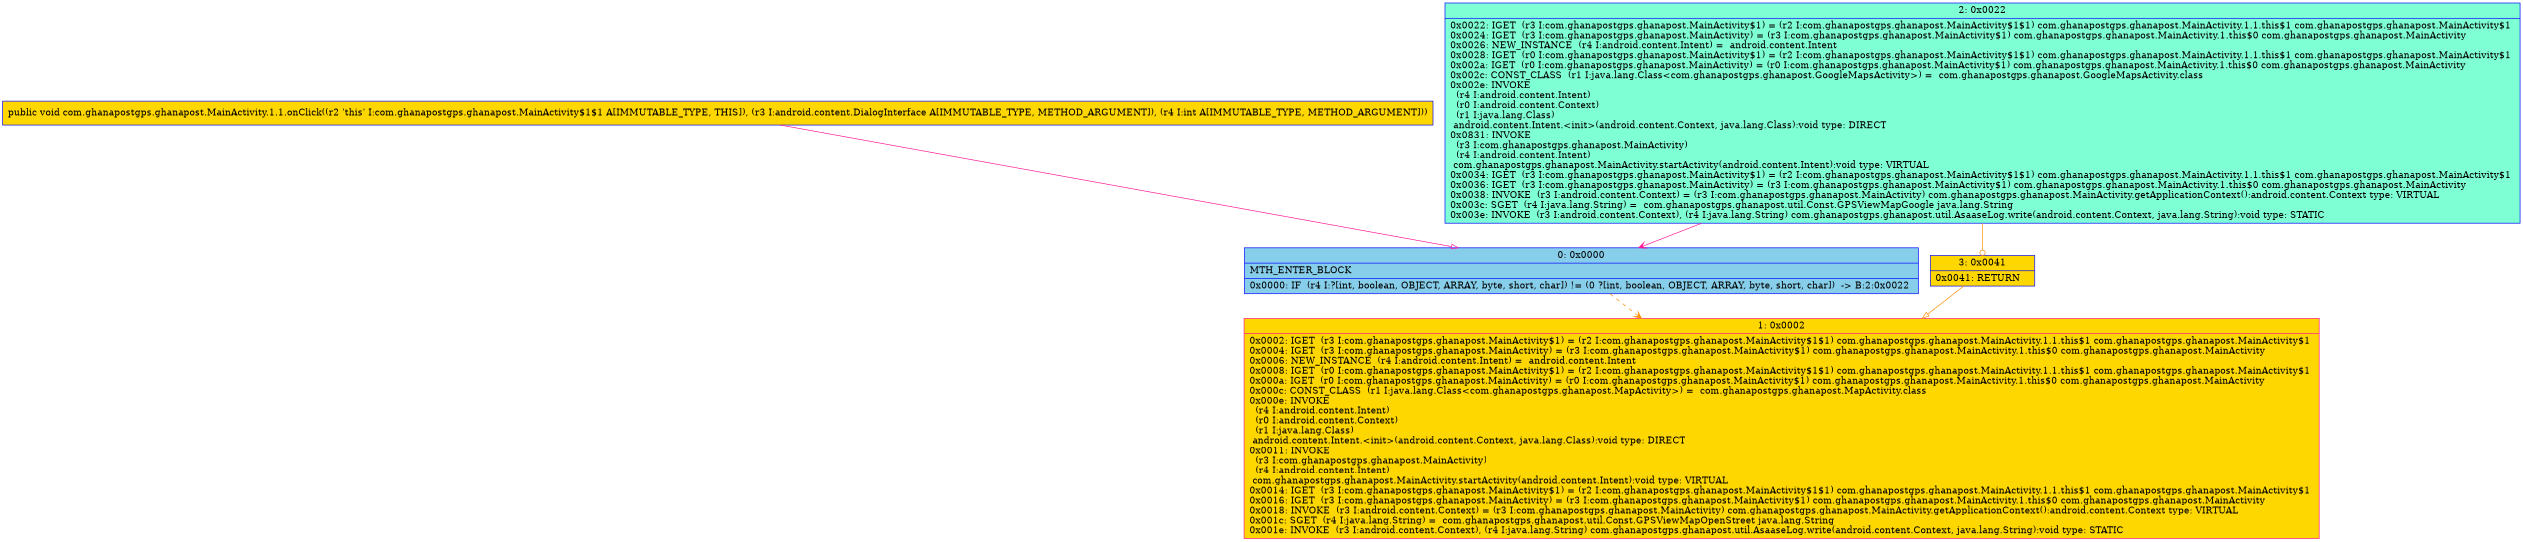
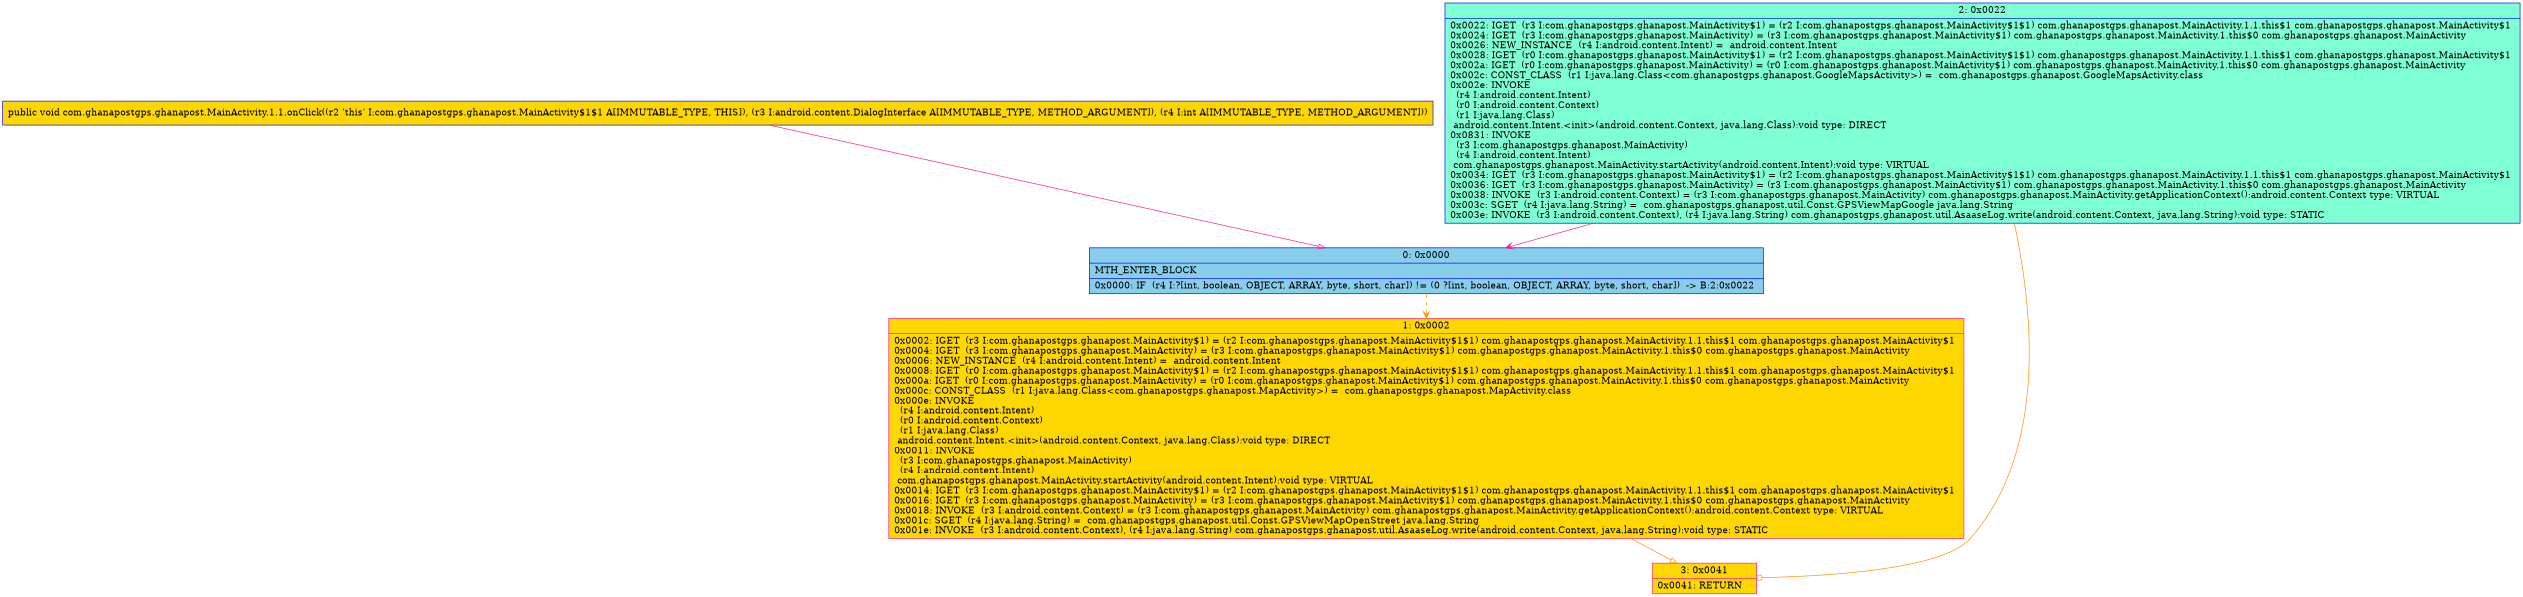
node "3: 0x0041": color blue -> deeppink
edge "3: 0x0041" -> "1: 0x0002": reversed
